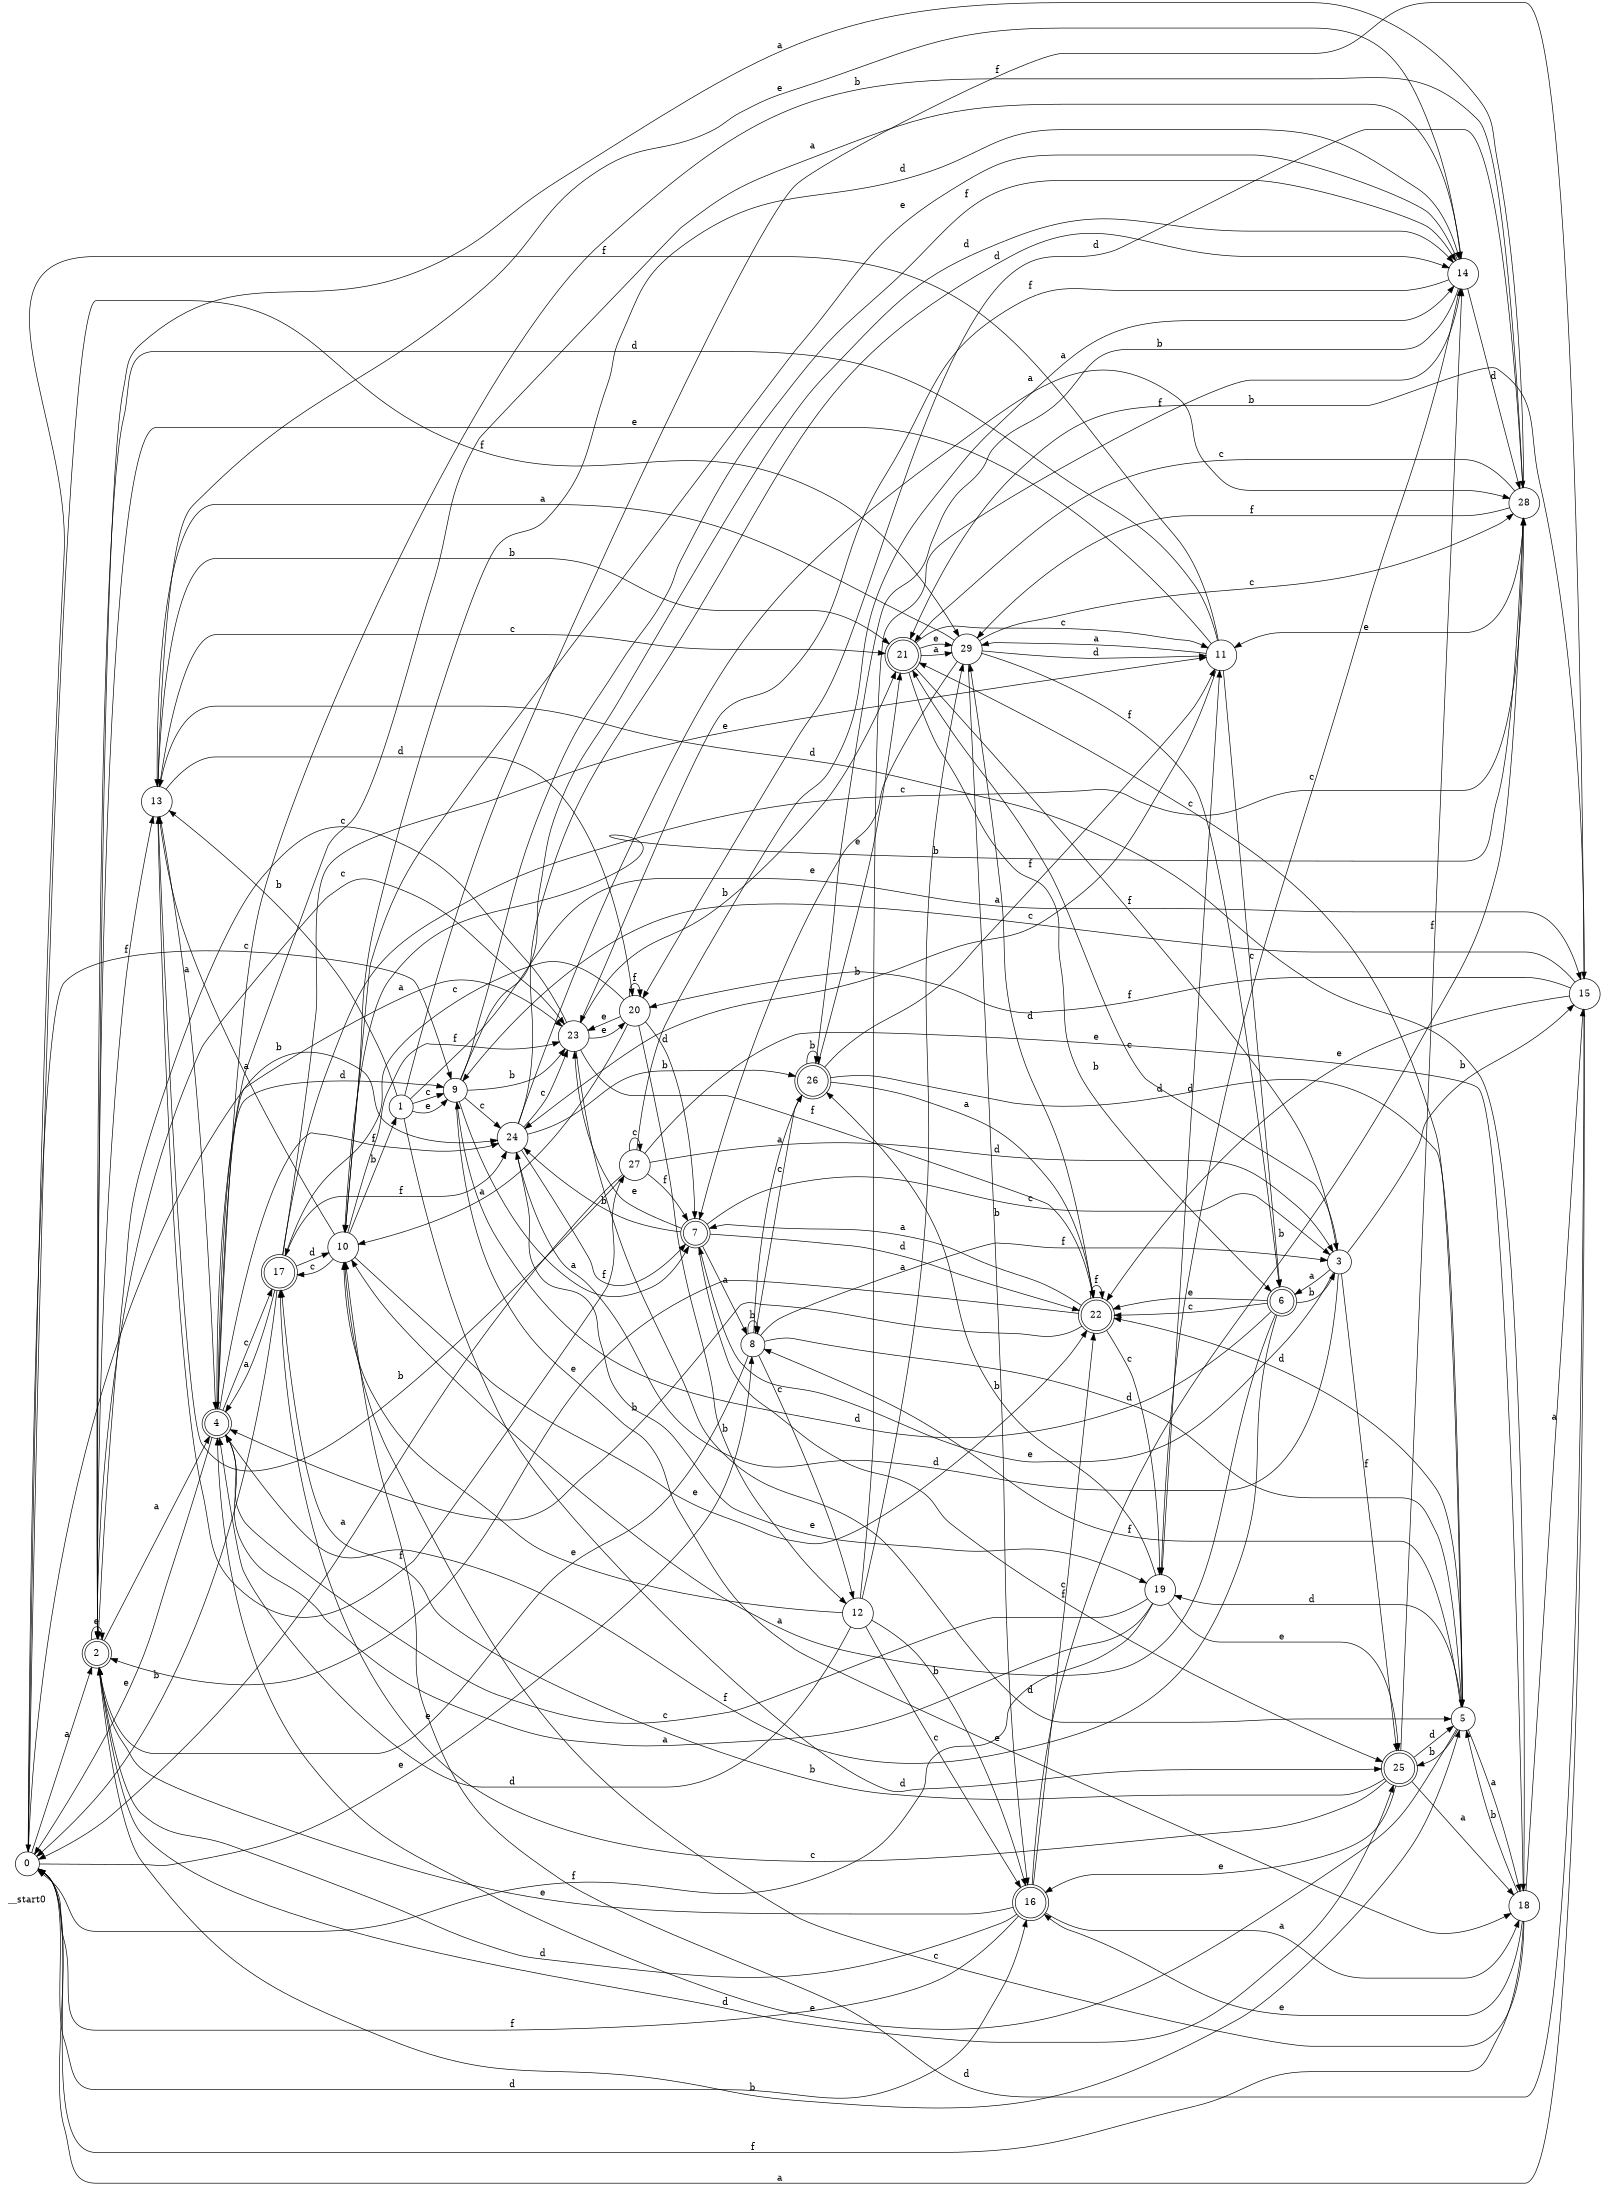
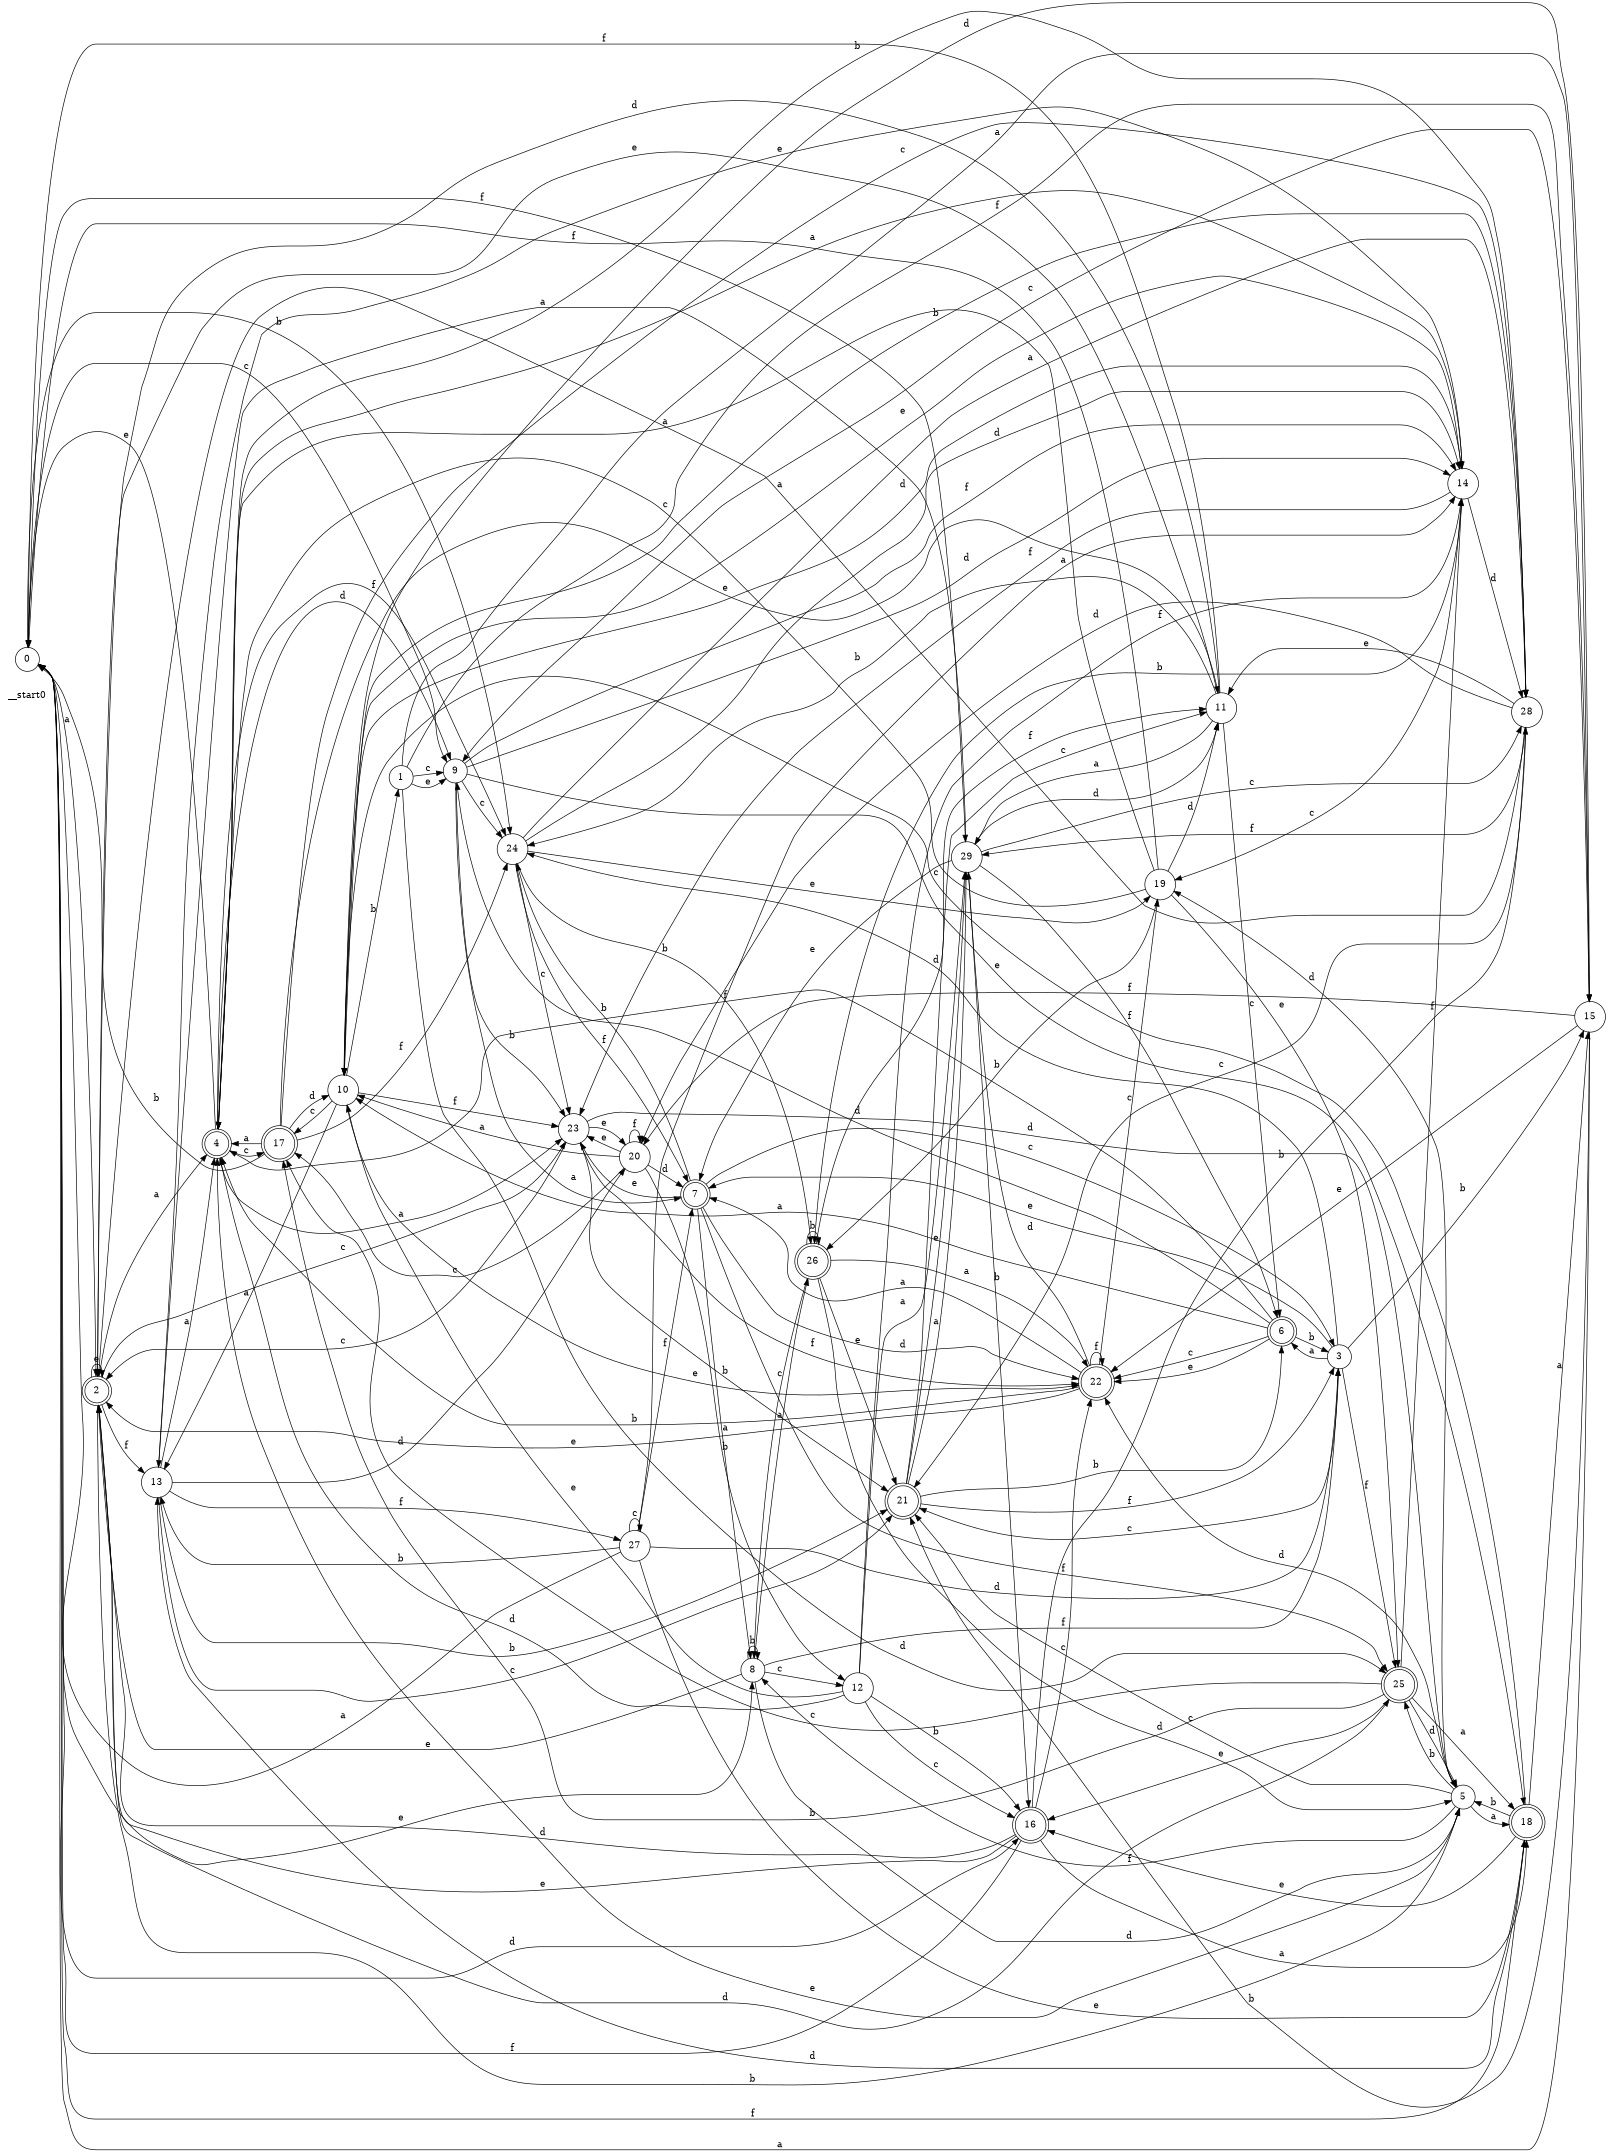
edge "1" -> "13": removed, label "b"
node "18": shape circle -> doublecircle
